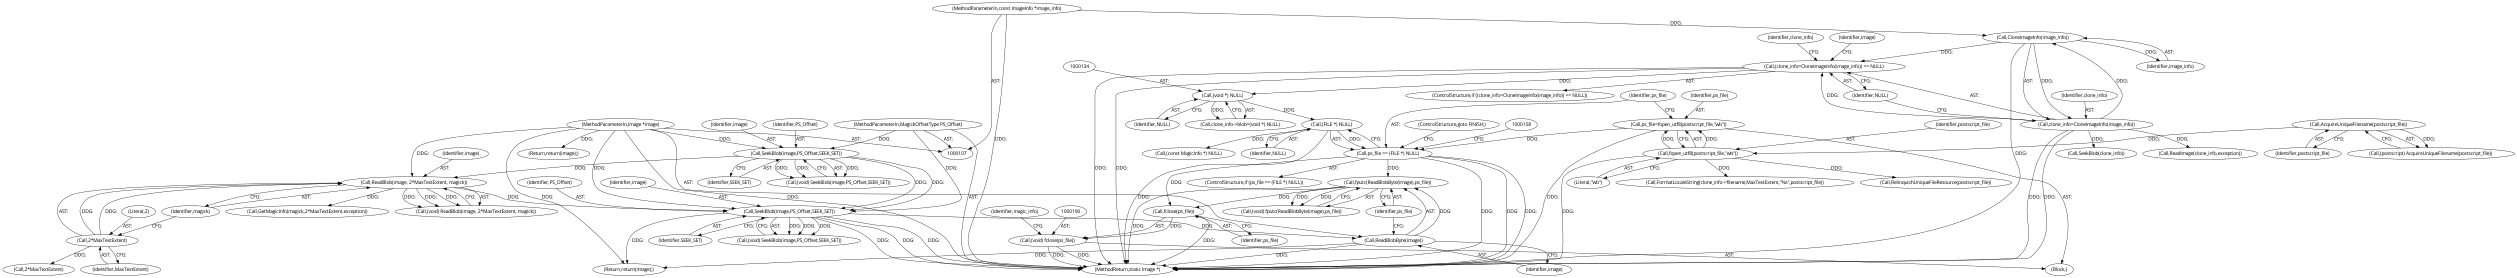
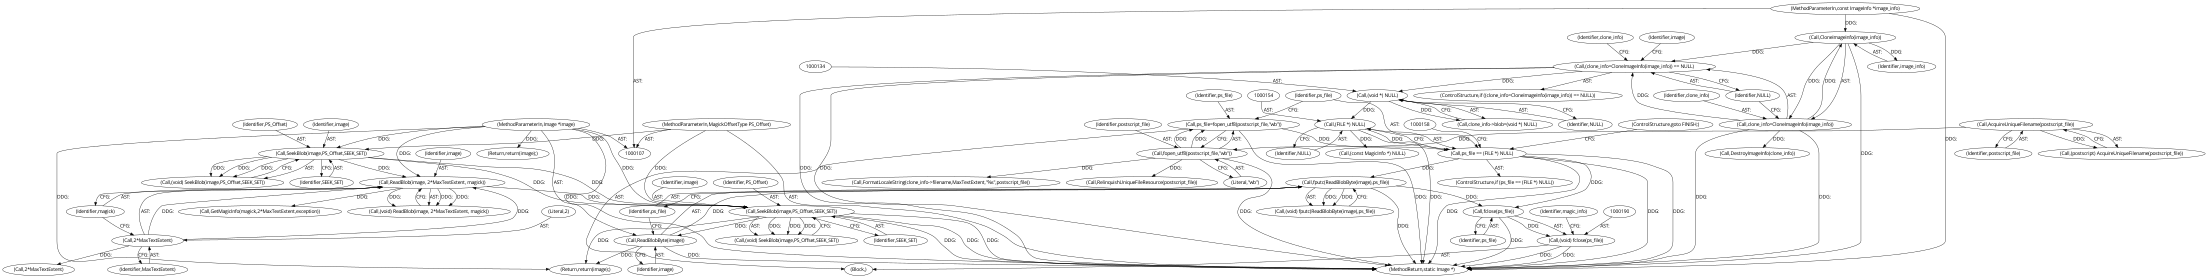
node "1000154": added
node "(Call,SeekBlob(clone_info))": label "(Call,SeekBlob(clone_info))" -> "(Call,DestroyImageInfo(clone_info))"
node "(Call,ReadImage(clone_info,exception))": removed
